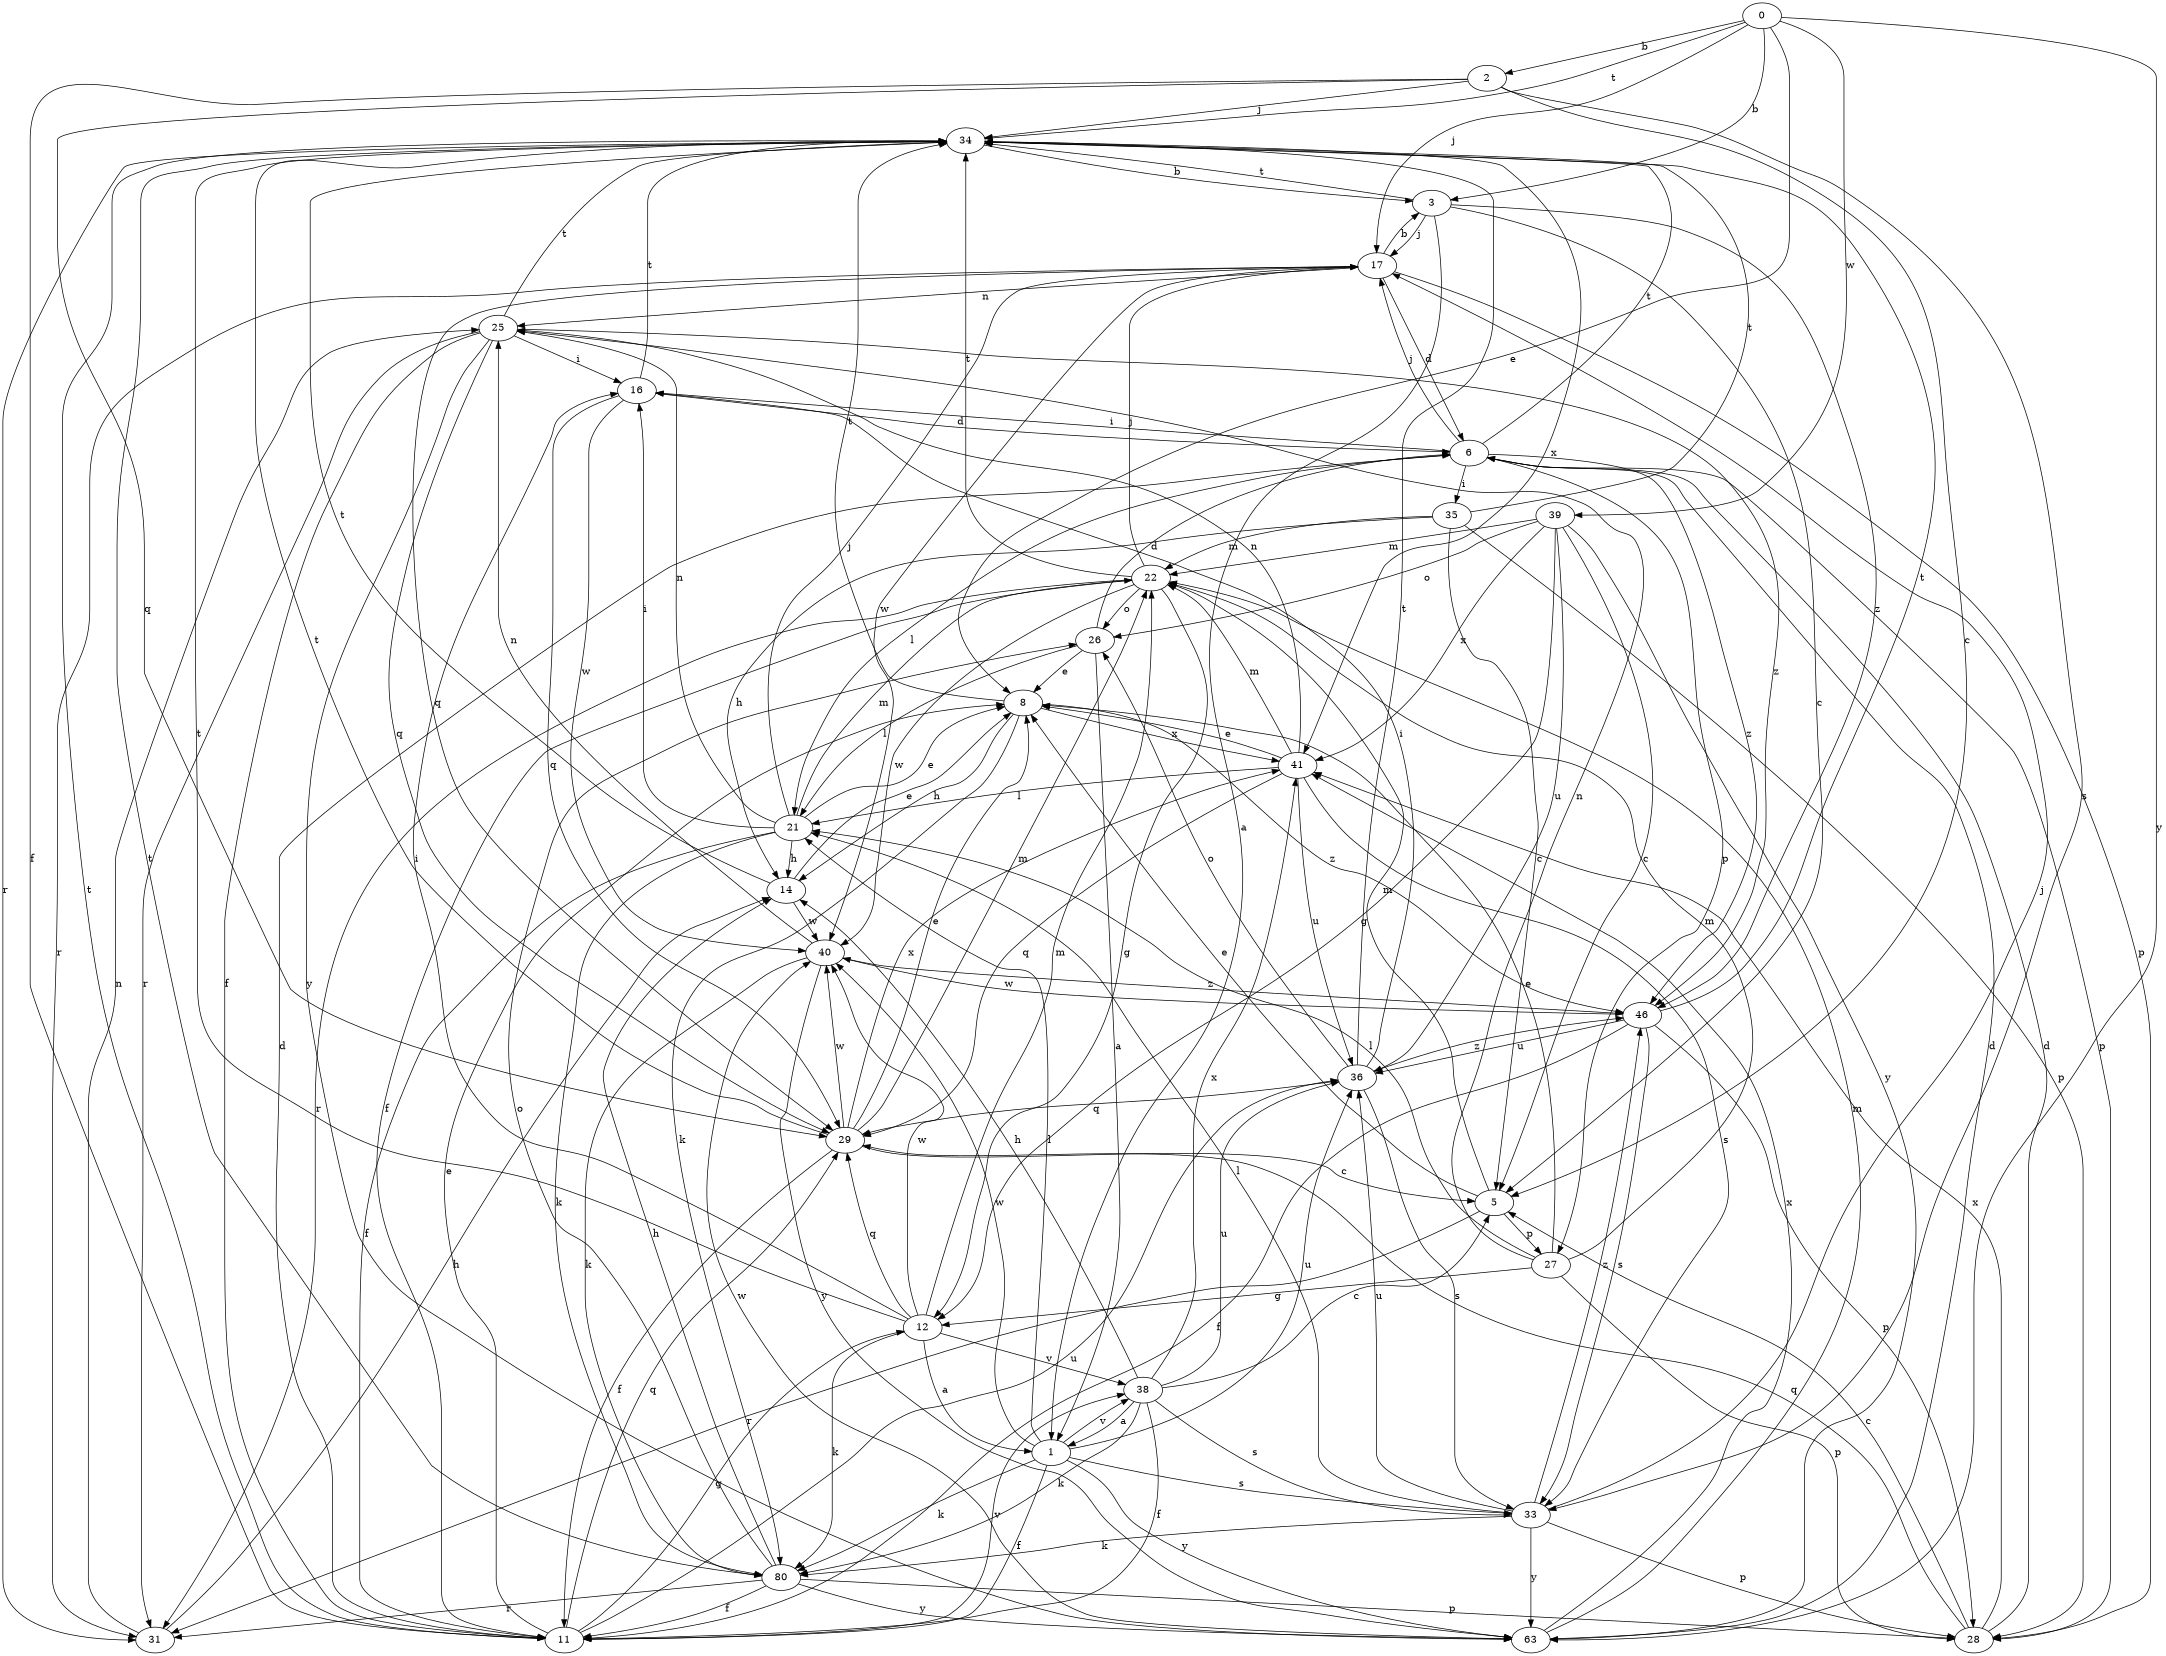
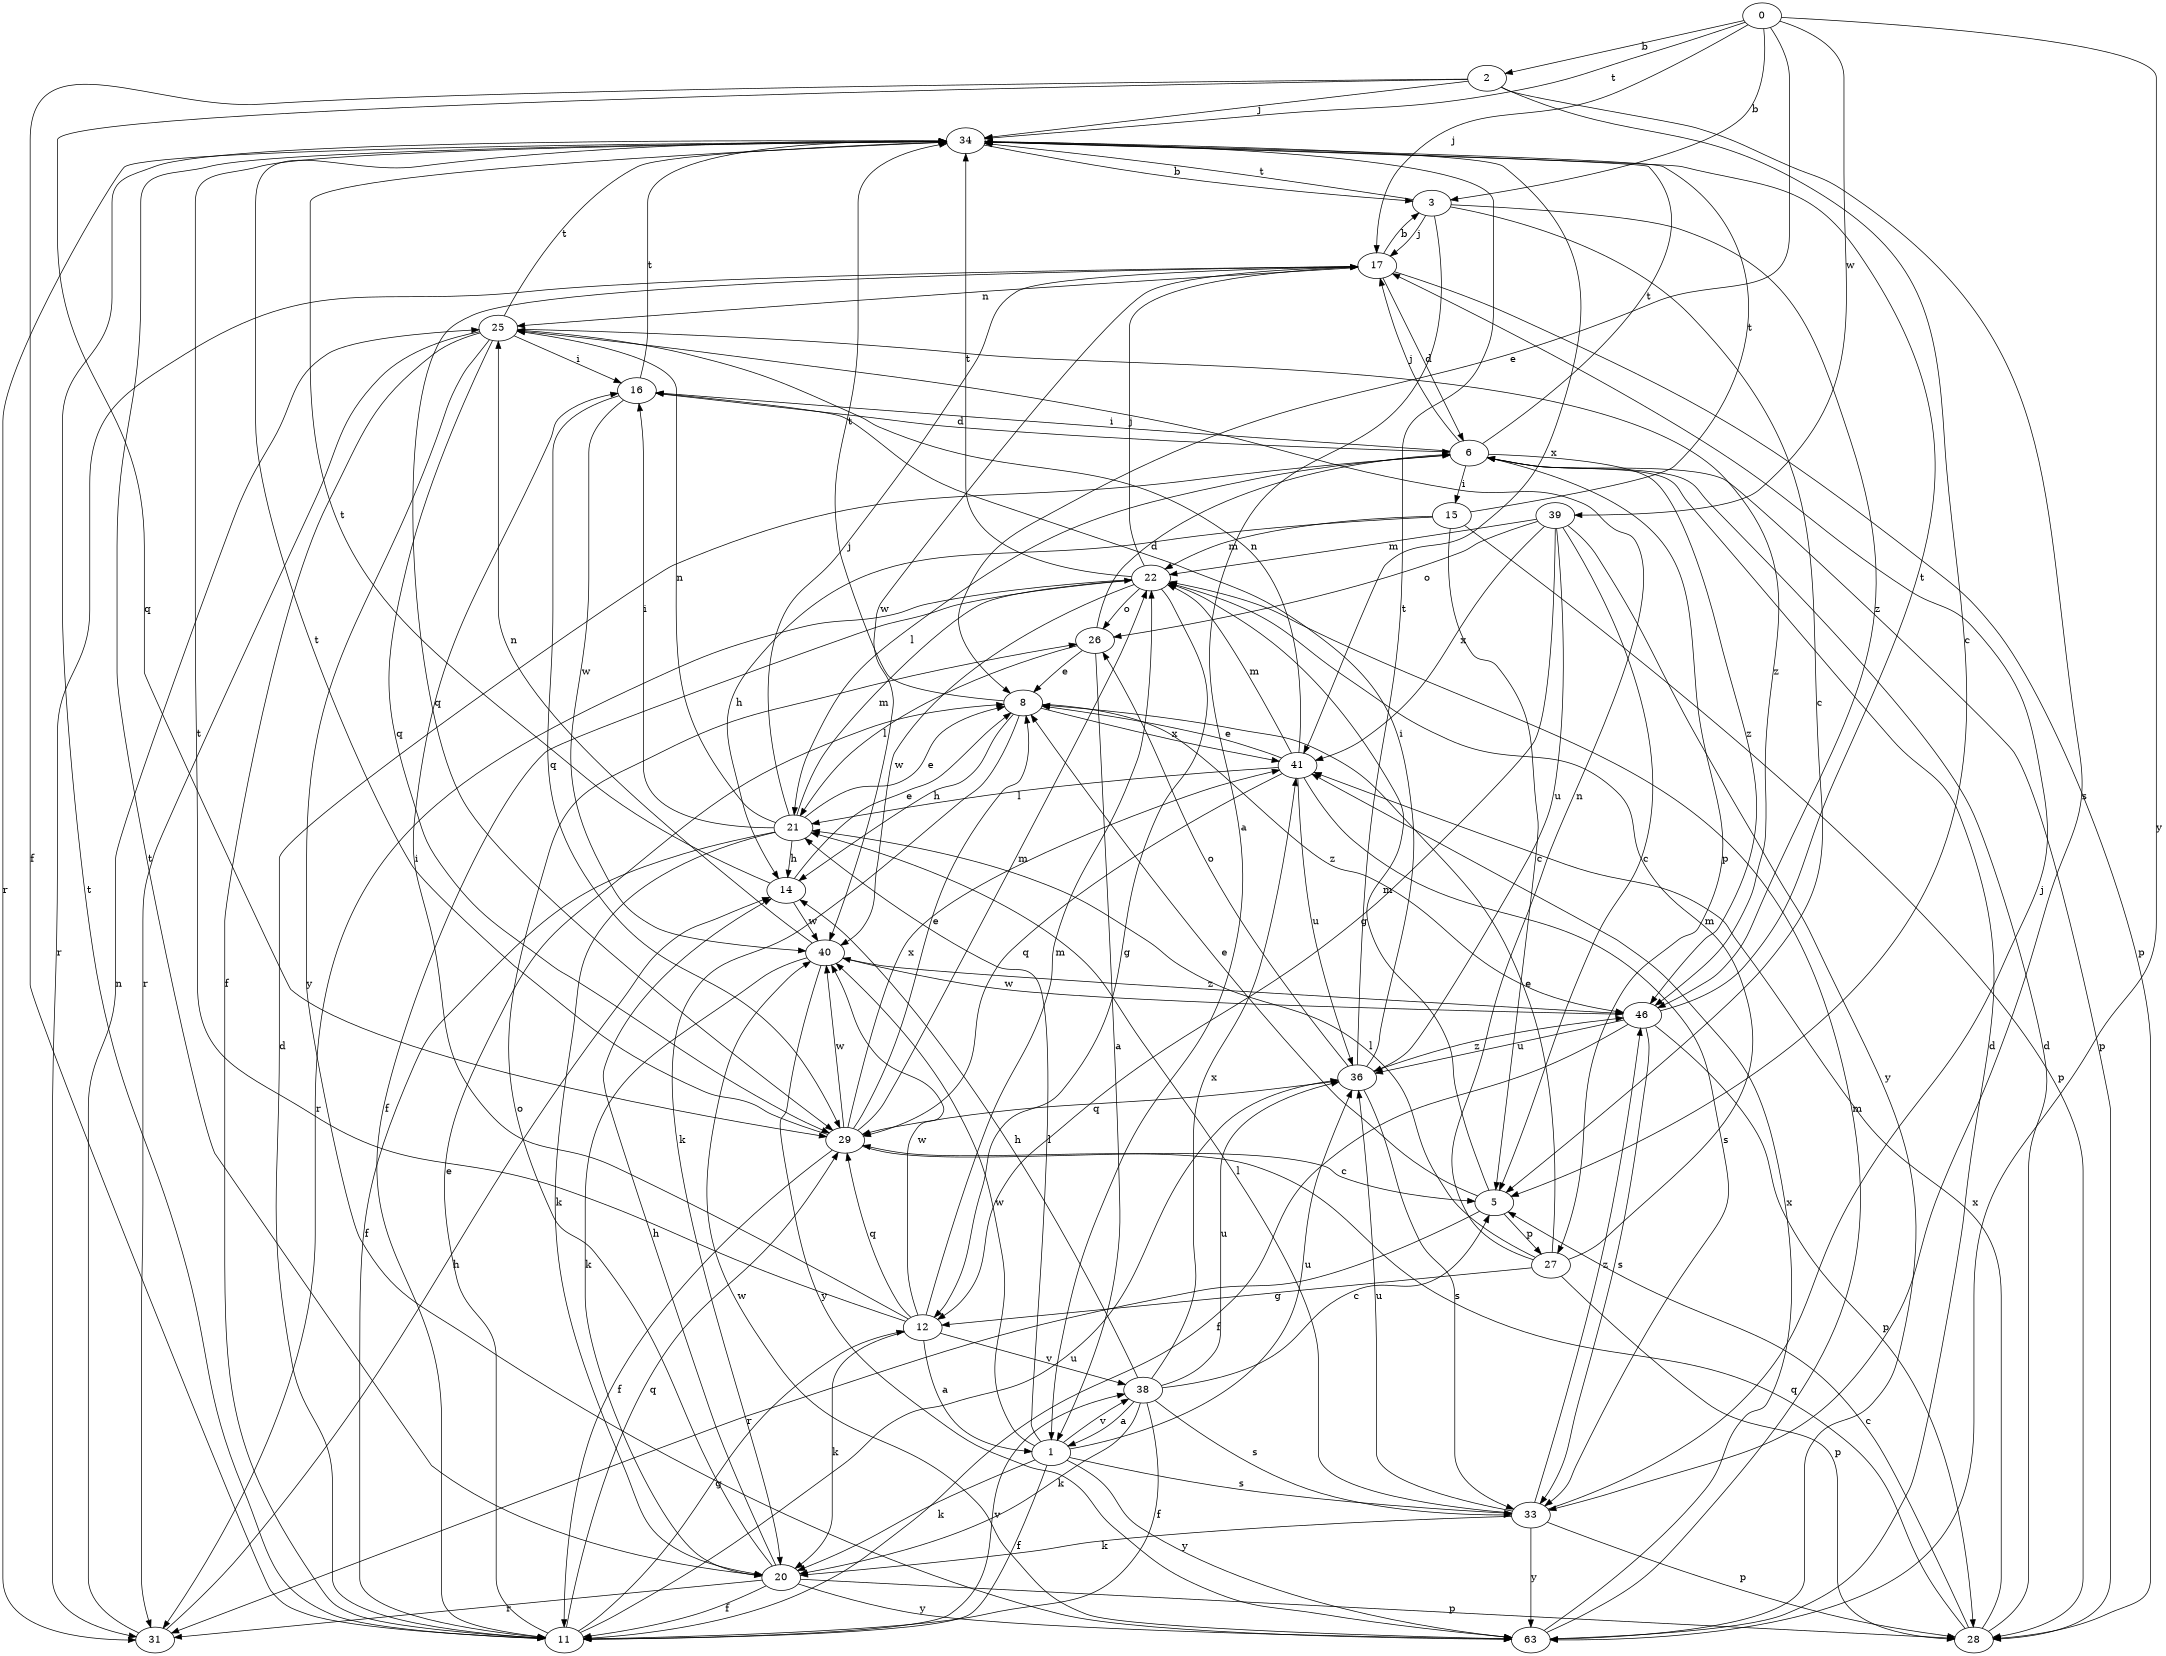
node "35": label "35" -> "15"
node "80": label "80" -> "20"
